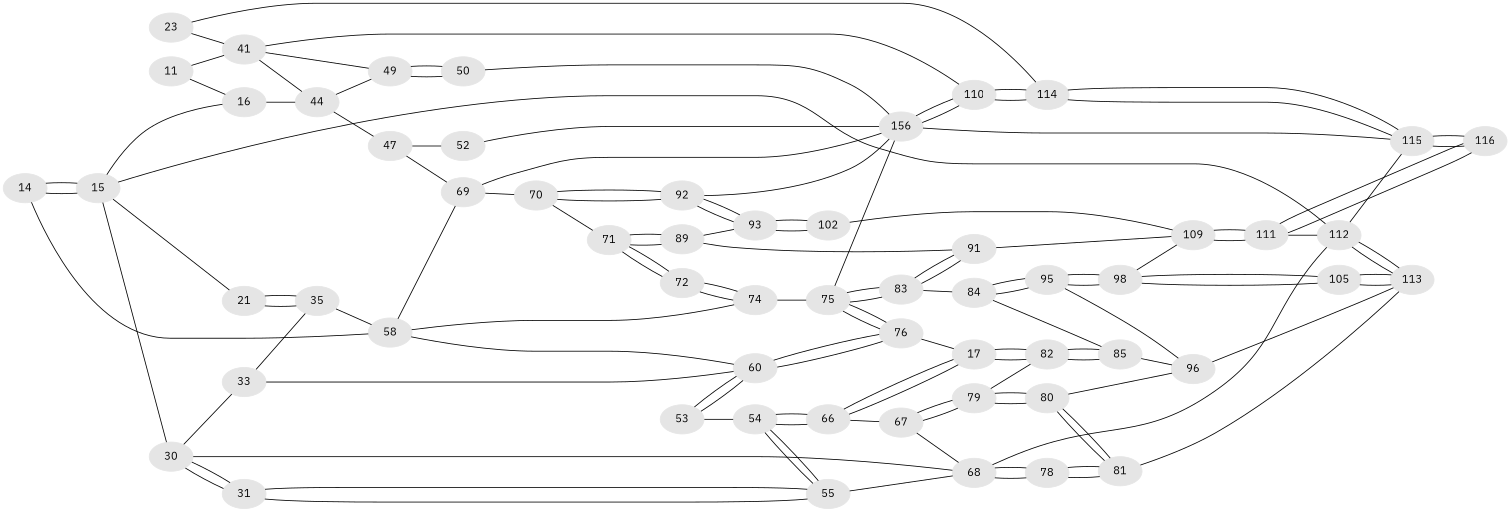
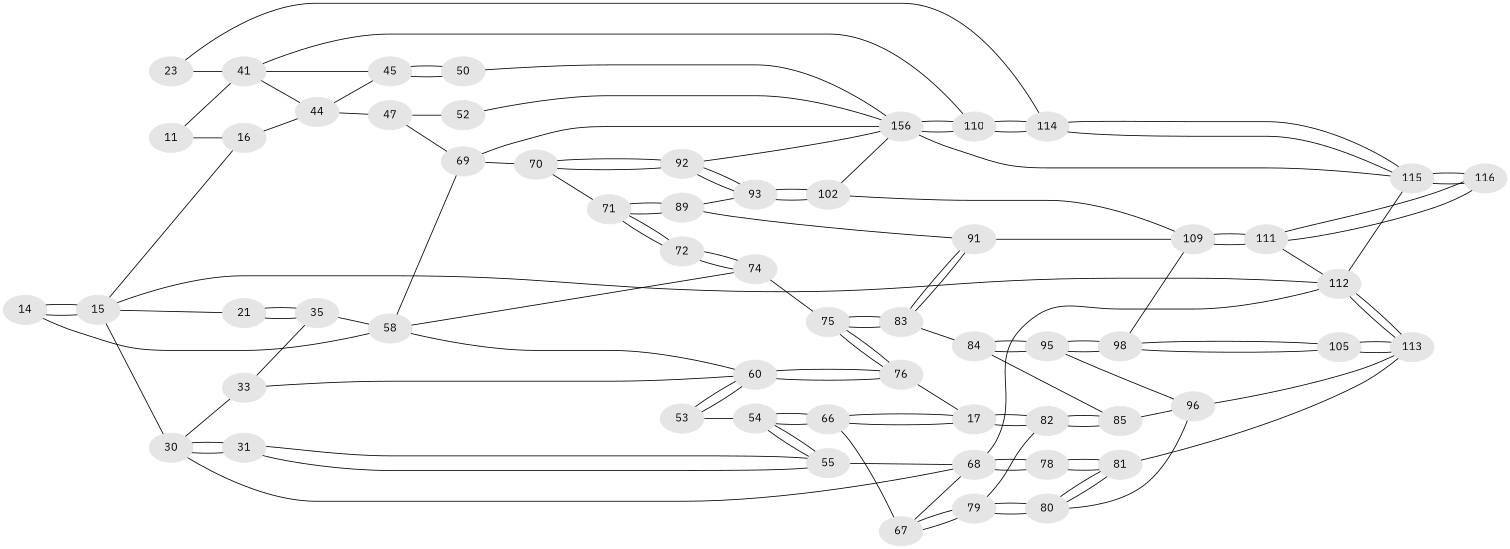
node "49": label "49" -> "45"
edge "156" -- "75": now "156" -- "102"
